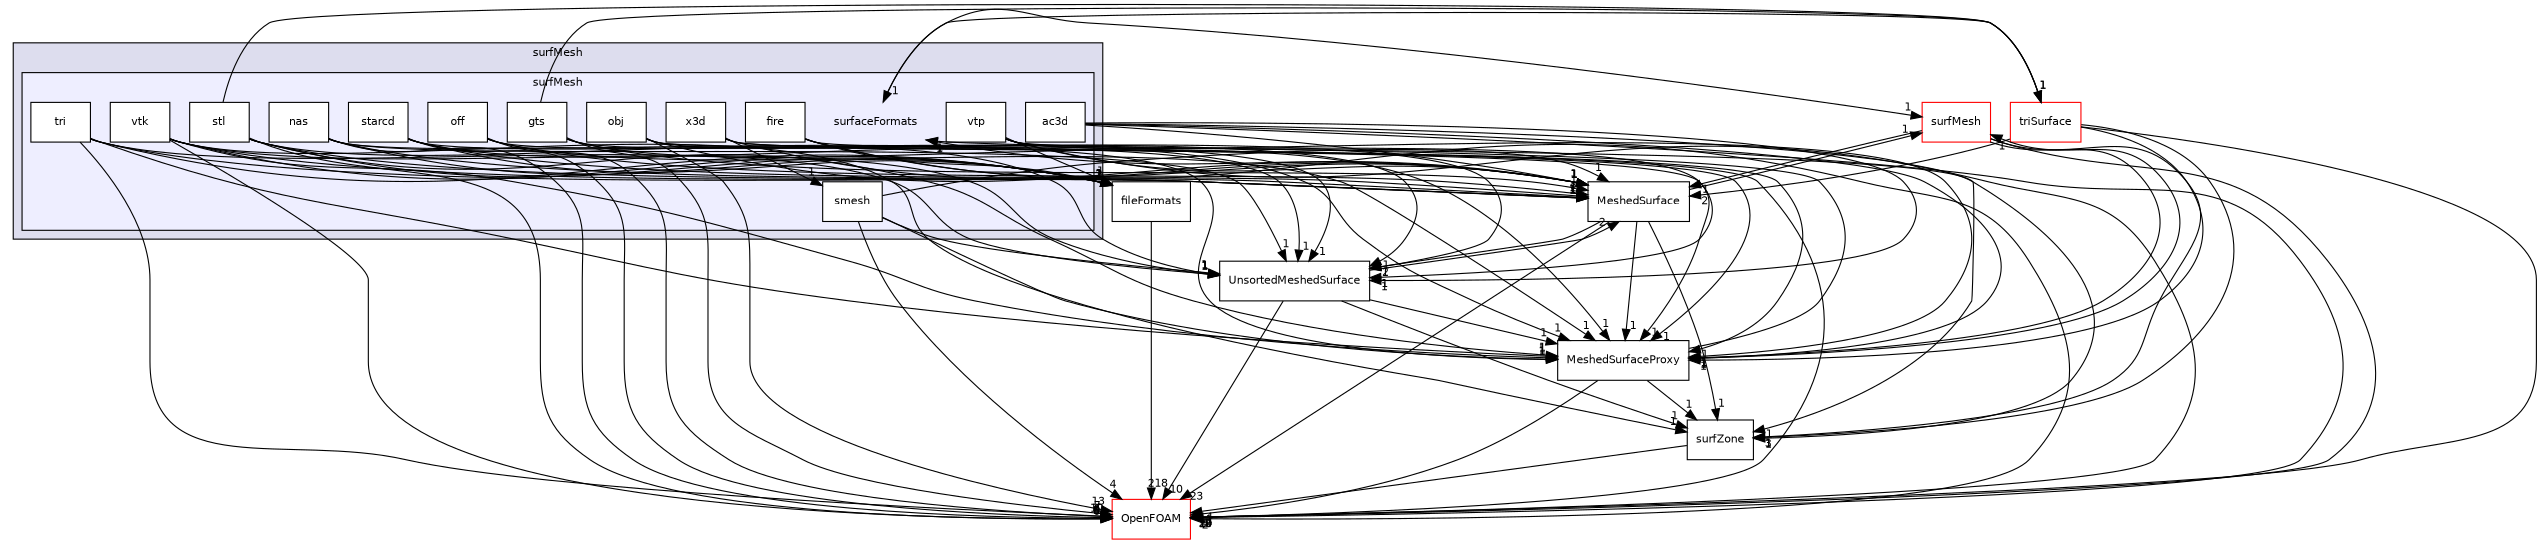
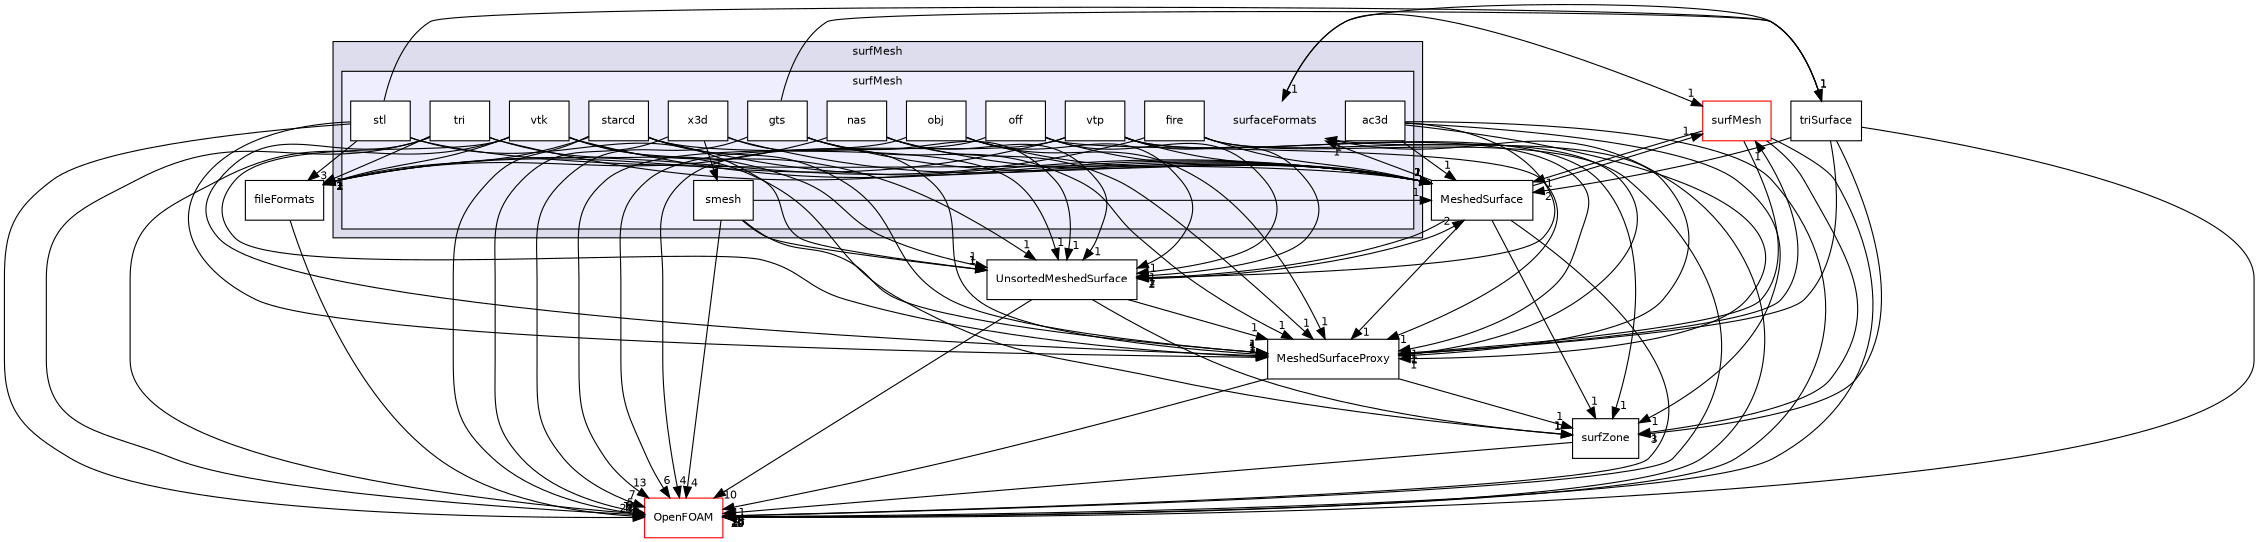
node "triSurface": color red -> black
edge "nas" -> "OpenFOAM": now "surfaceFormats" -> "OpenFOAM"
